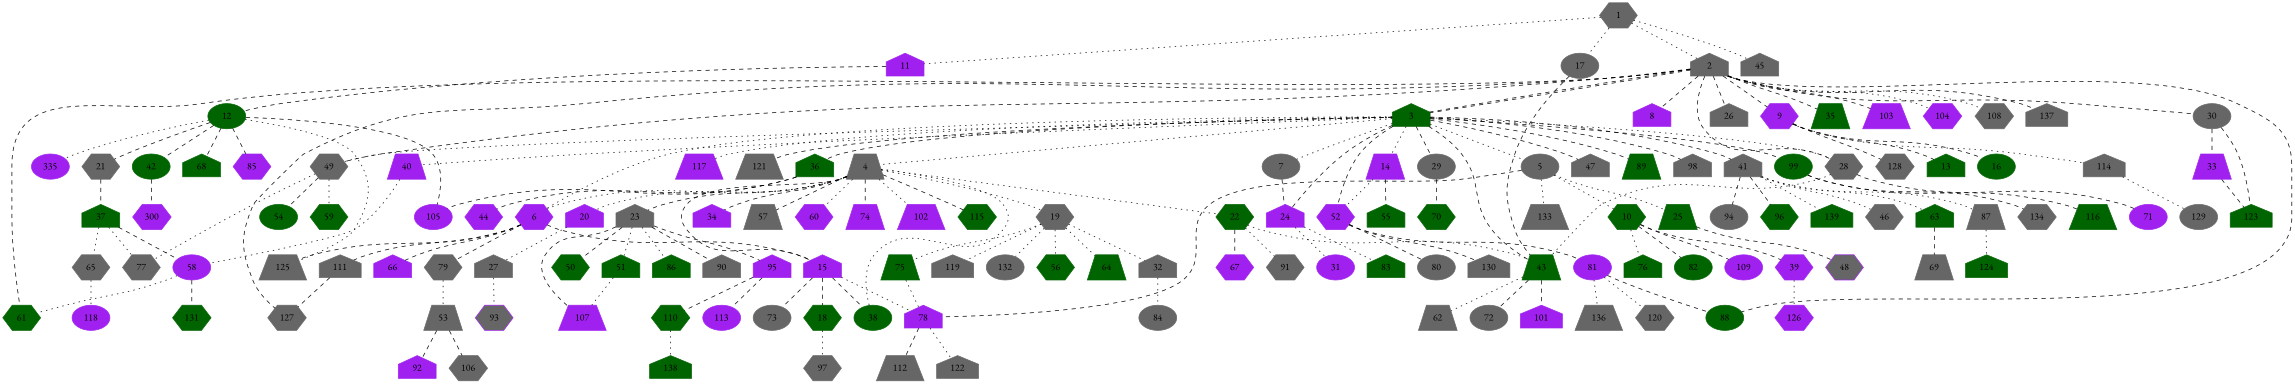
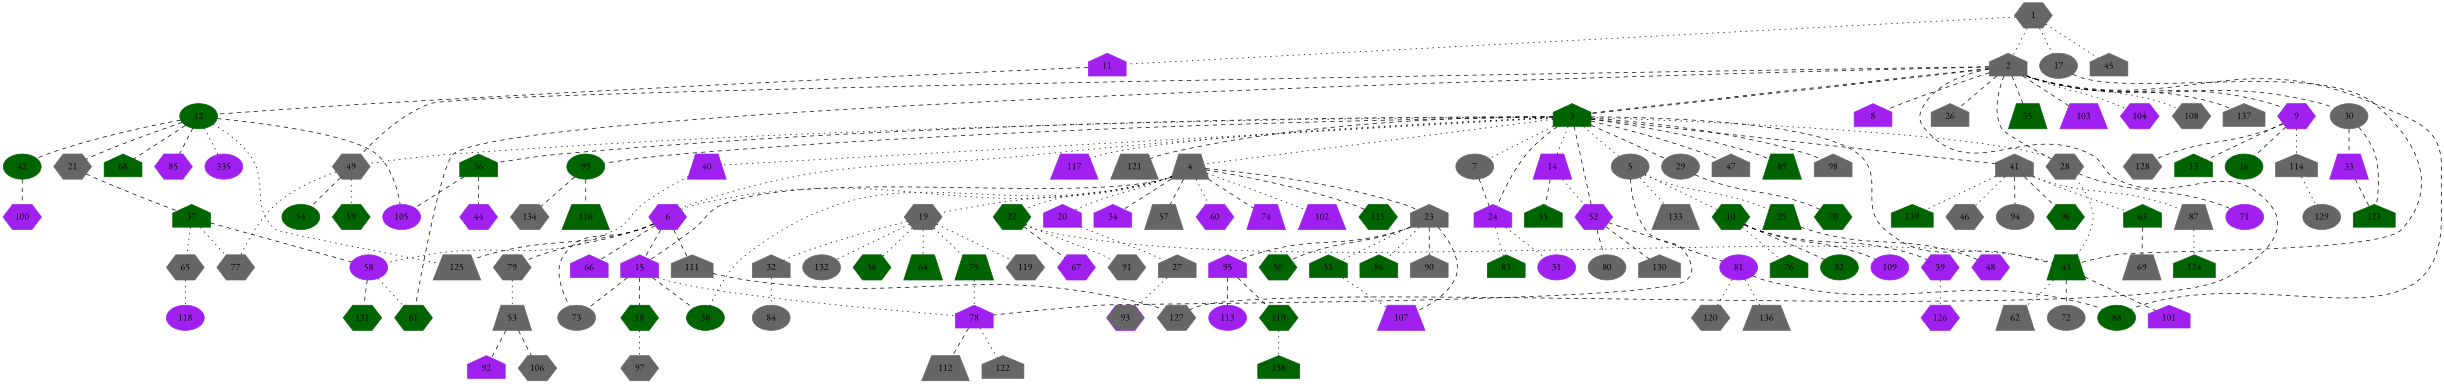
node "300": label "300" -> "100"
edge "6" -- "73": added
node "119": shape house -> hexagon
node "48": fillcolor gray40 -> purple
